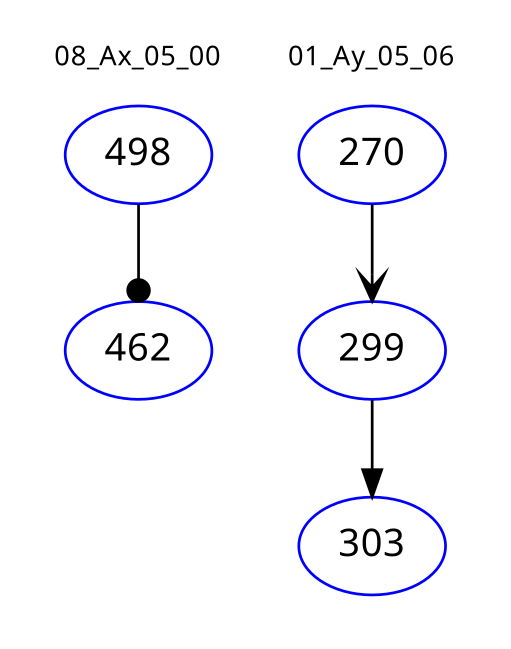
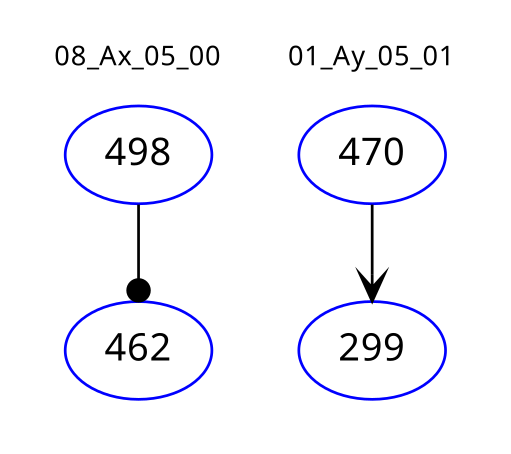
cluster "01_Ay_05_06": label "01_Ay_05_06" -> "01_Ay_05_01"
node "270": label "270" -> "470"
node "303": removed
